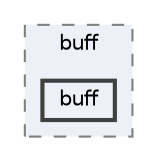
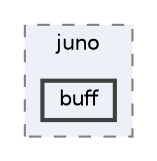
cluster "buff": label "buff" -> "juno"
